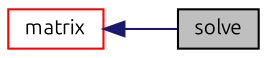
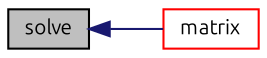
edge "solve" -> "matrix": reversed
